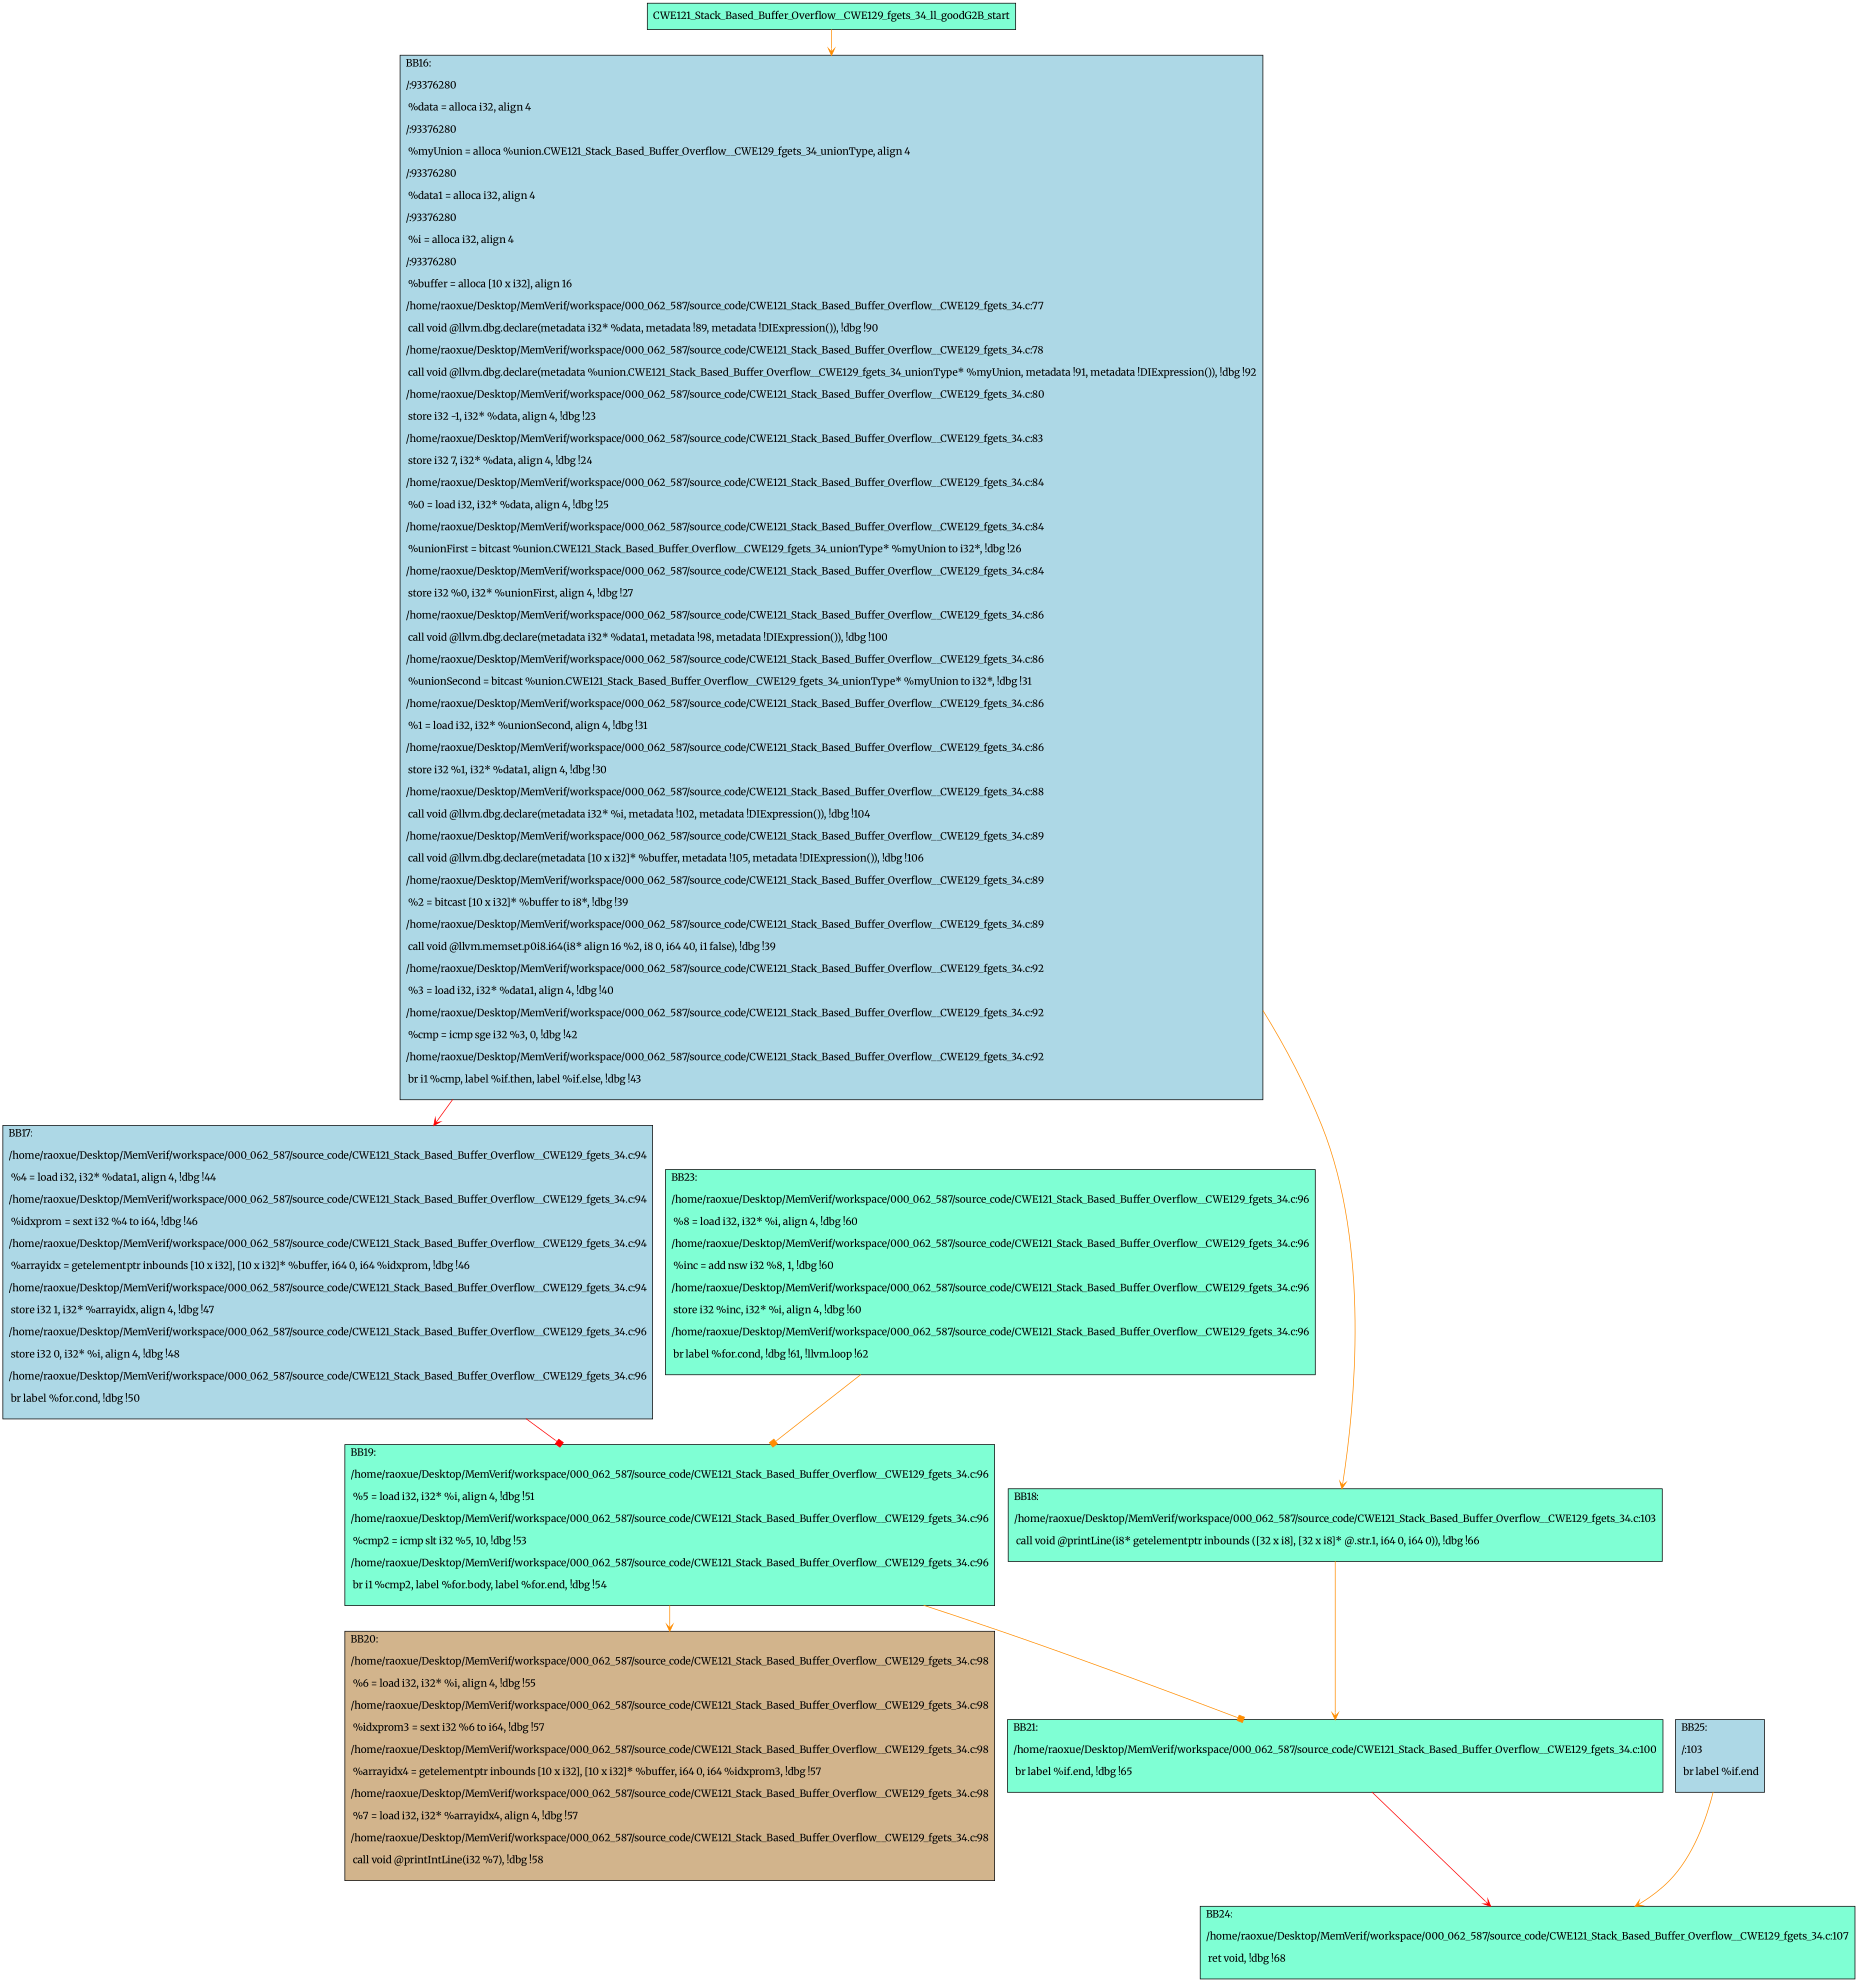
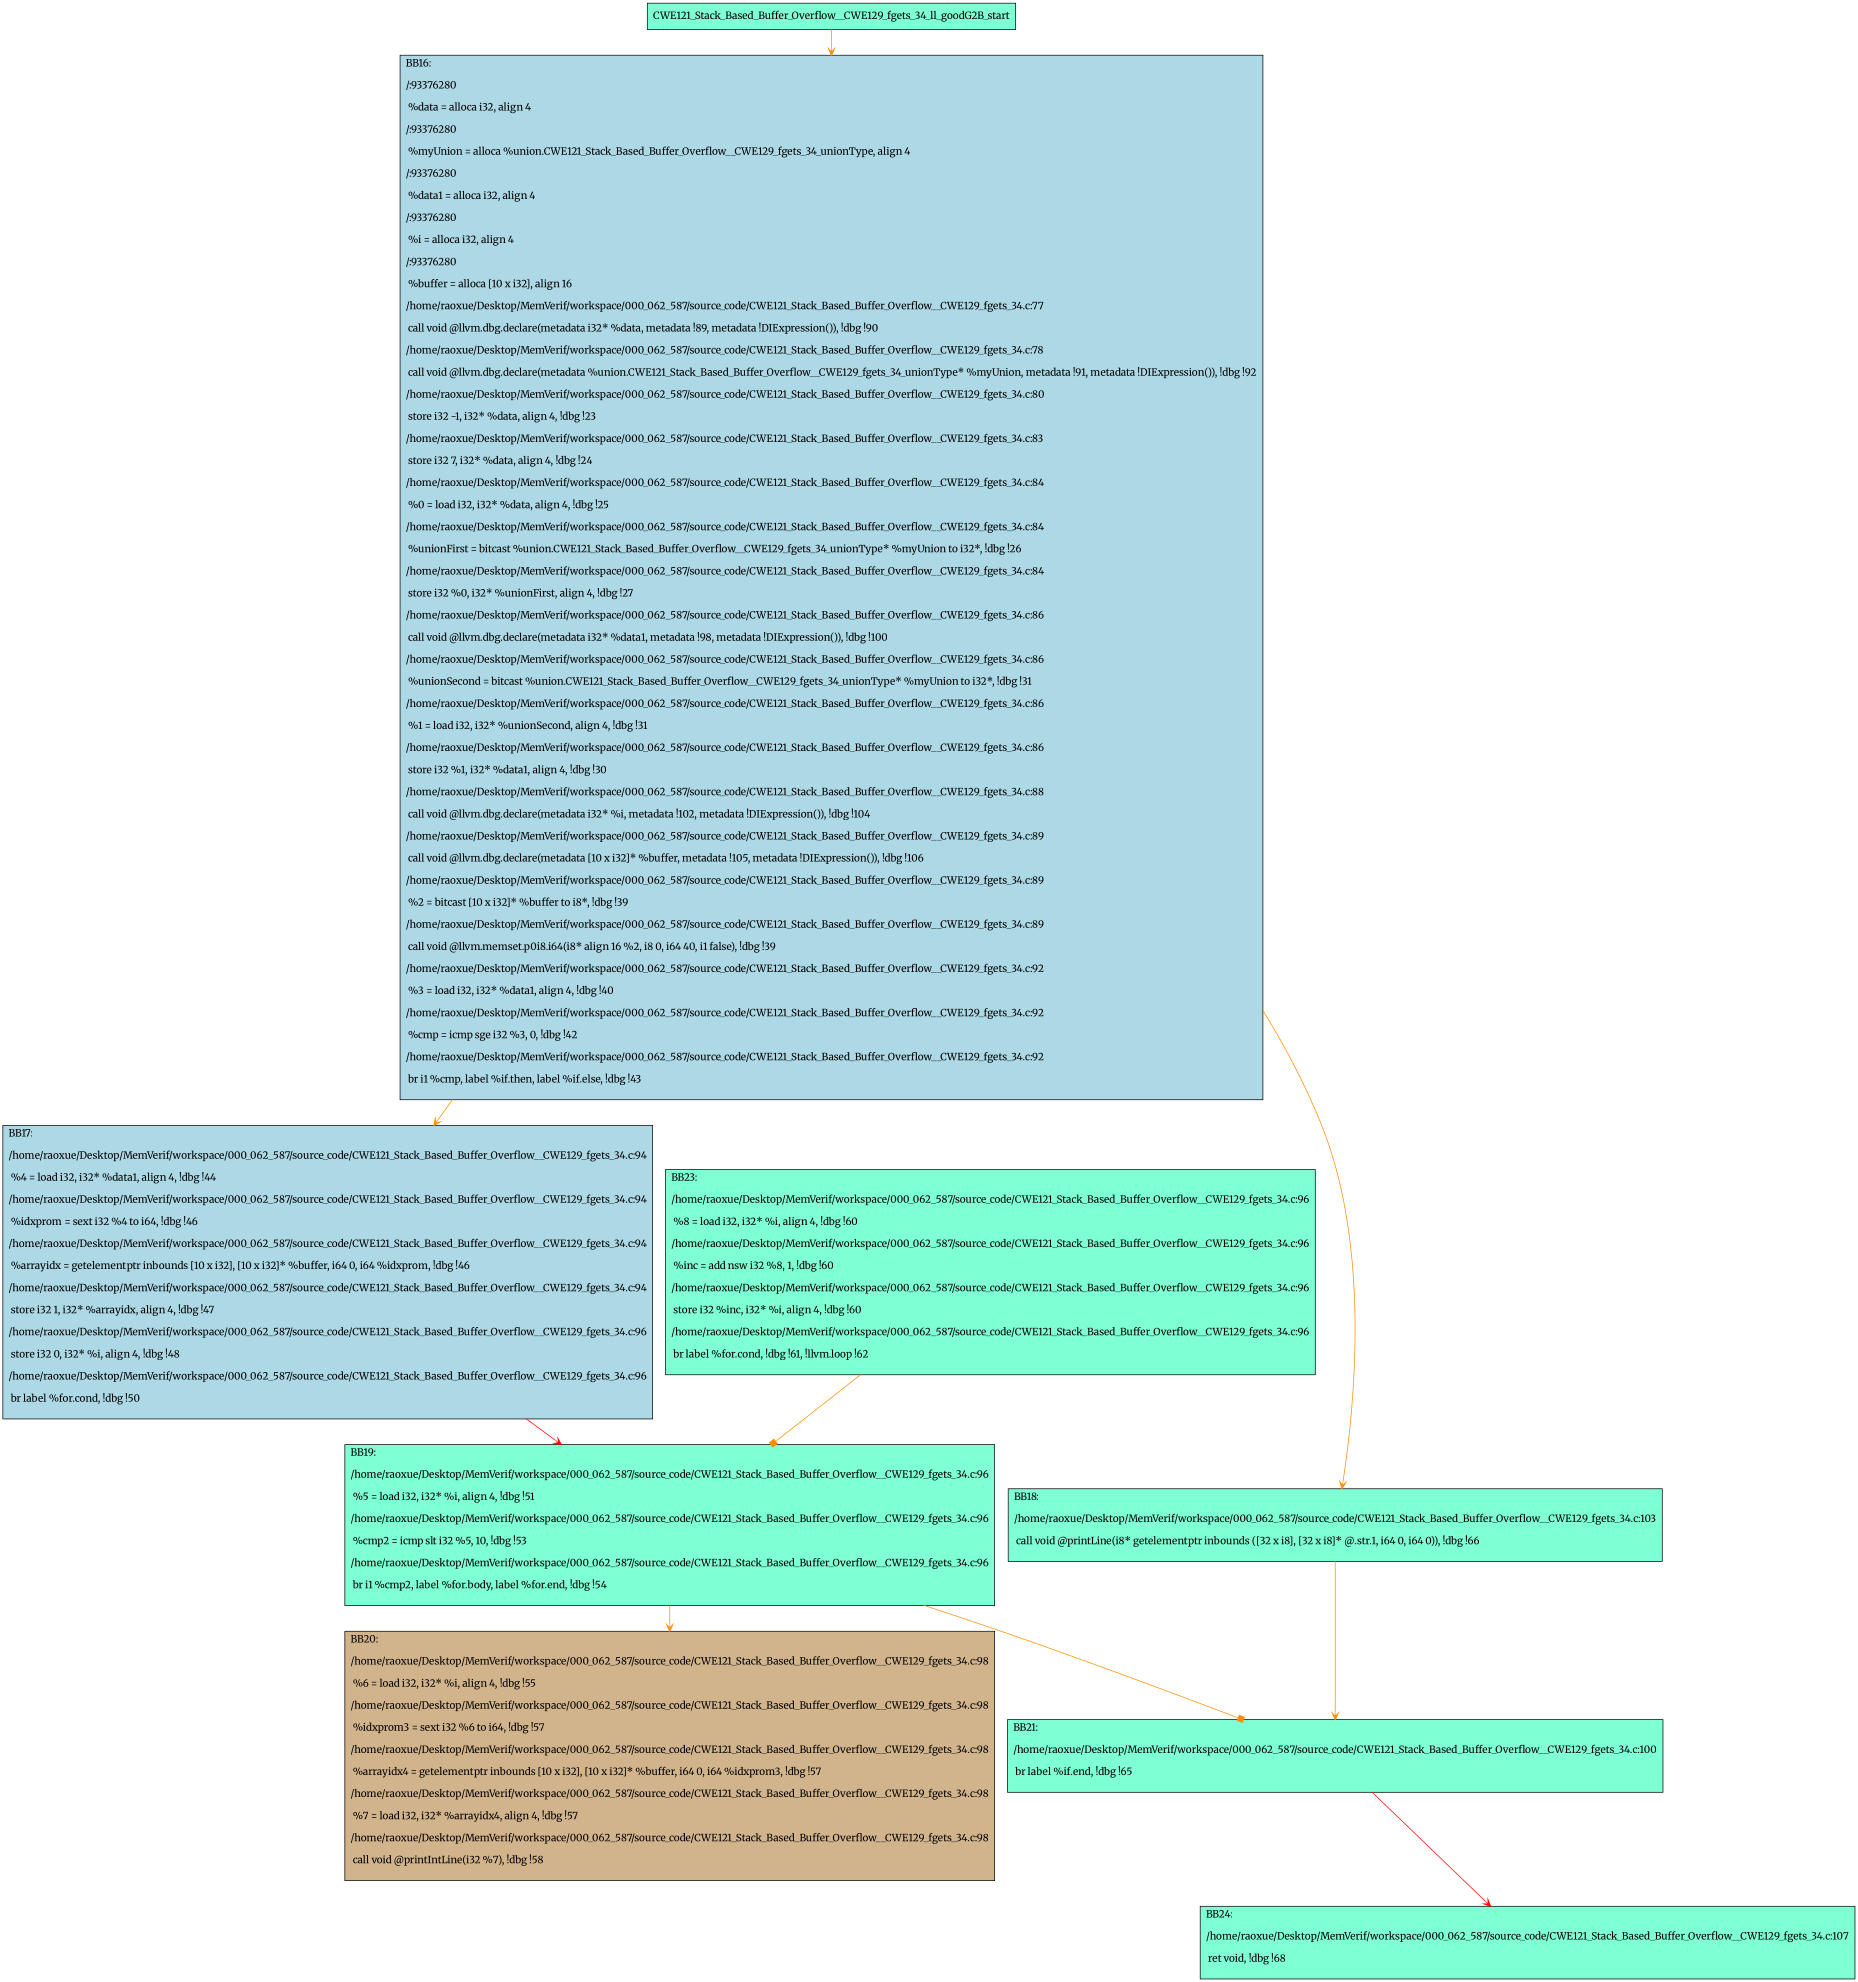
edge "BB16:" -> "BB17:": color red -> darkorange
edge "BB17:" -> "BB19:": arrowhead box -> vee
node "BB25:": removed
